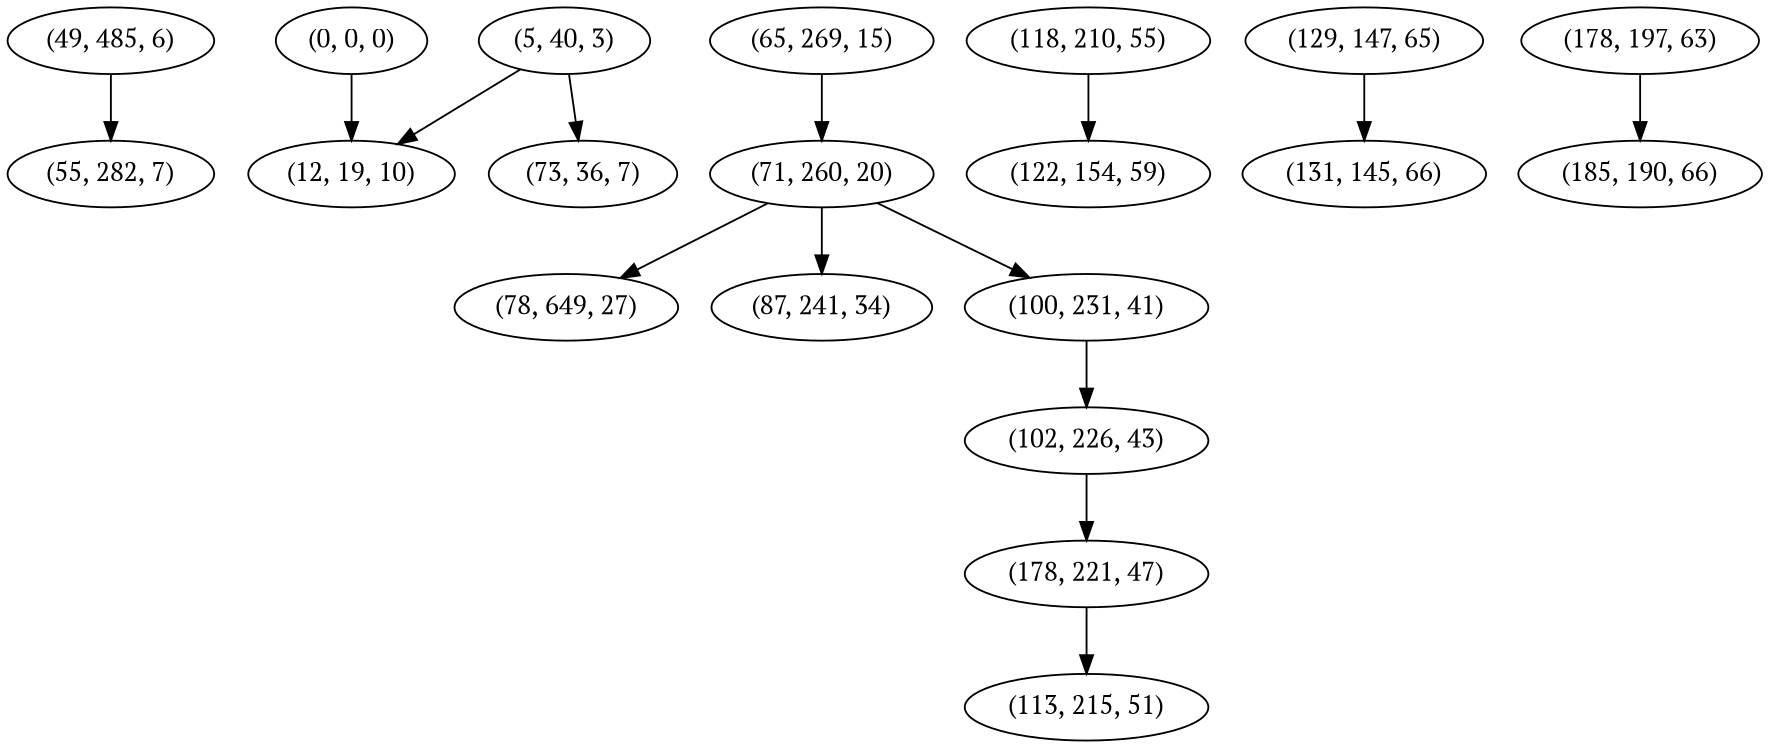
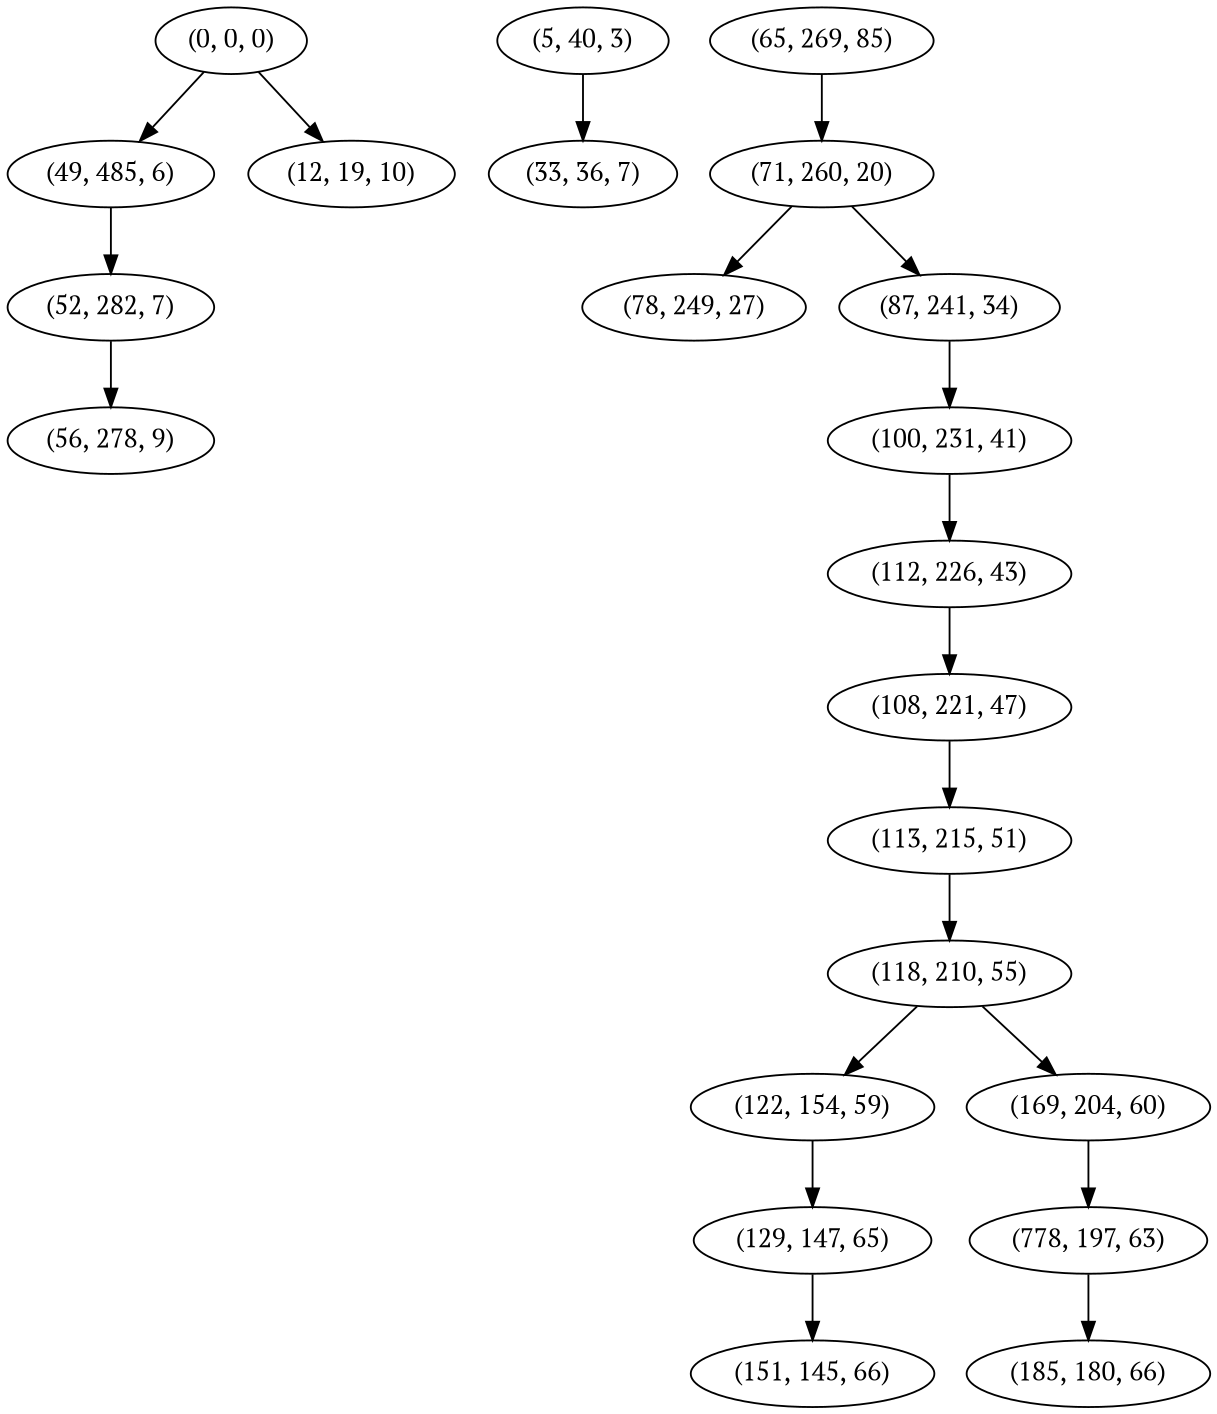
node "(65, 269, 15)": label "(65, 269, 15)" -> "(65, 269, 85)"
node "(178, 197, 63)": label "(178, 197, 63)" -> "(778, 197, 63)"
edge "(0, 0, 0)" -> "(49, 485, 6)": added
edge "(5, 40, 3)" -> "(12, 19, 10)": removed
node "(55, 282, 7)": label "(55, 282, 7)" -> "(52, 282, 7)"
node "(73, 36, 7)": label "(73, 36, 7)" -> "(33, 36, 7)"
node "(131, 145, 66)": label "(131, 145, 66)" -> "(151, 145, 66)"
node "(185, 190, 66)": label "(185, 190, 66)" -> "(185, 180, 66)"
edge "(71, 260, 20)" -> "(100, 231, 41)": now "(87, 241, 34)" -> "(100, 231, 41)"
node "(78, 649, 27)": label "(78, 649, 27)" -> "(78, 249, 27)"
node "(56, 278, 9)": added
node "(102, 226, 43)": label "(102, 226, 43)" -> "(112, 226, 43)"
node "(178, 221, 47)": label "(178, 221, 47)" -> "(108, 221, 47)"
edge "(113, 215, 51)" -> "(118, 210, 55)": added
node "(169, 204, 60)": added
edge "(122, 154, 59)" -> "(129, 147, 65)": added
